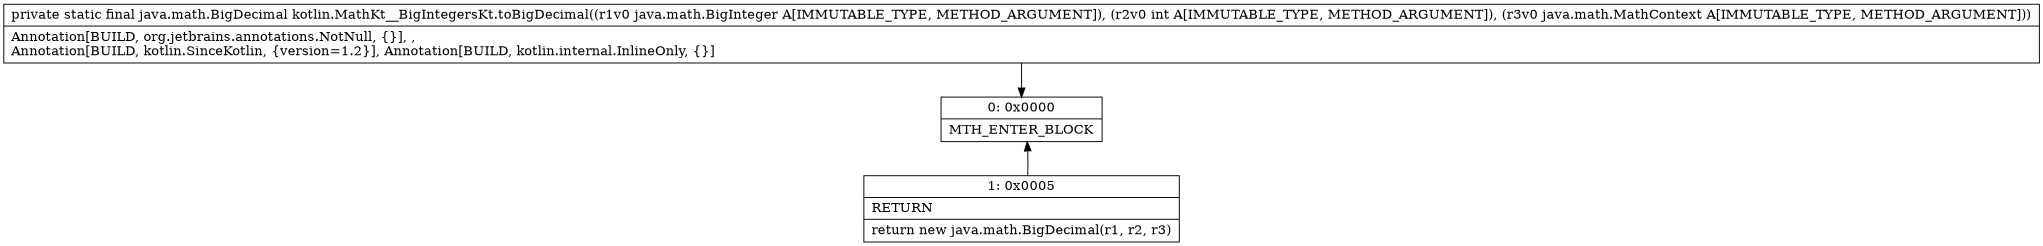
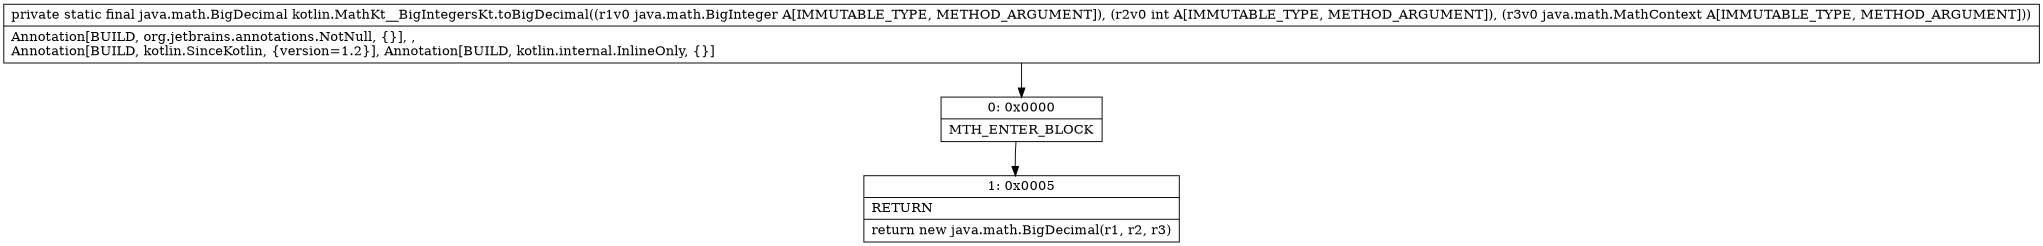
edge "1: 0x0005" -> "0: 0x0000": reversed
